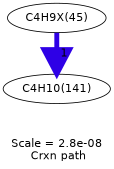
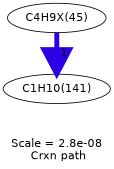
node "C4H10(141)": label "C4H10(141)" -> "C1H10(141)"
